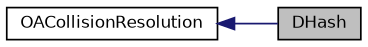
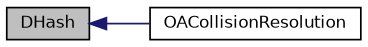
edge "DHash" -> "OACollisionResolution": reversed
